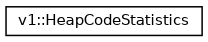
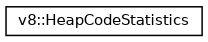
node "v1::HeapCodeStatistics": label "v1::HeapCodeStatistics" -> "v8::HeapCodeStatistics"
